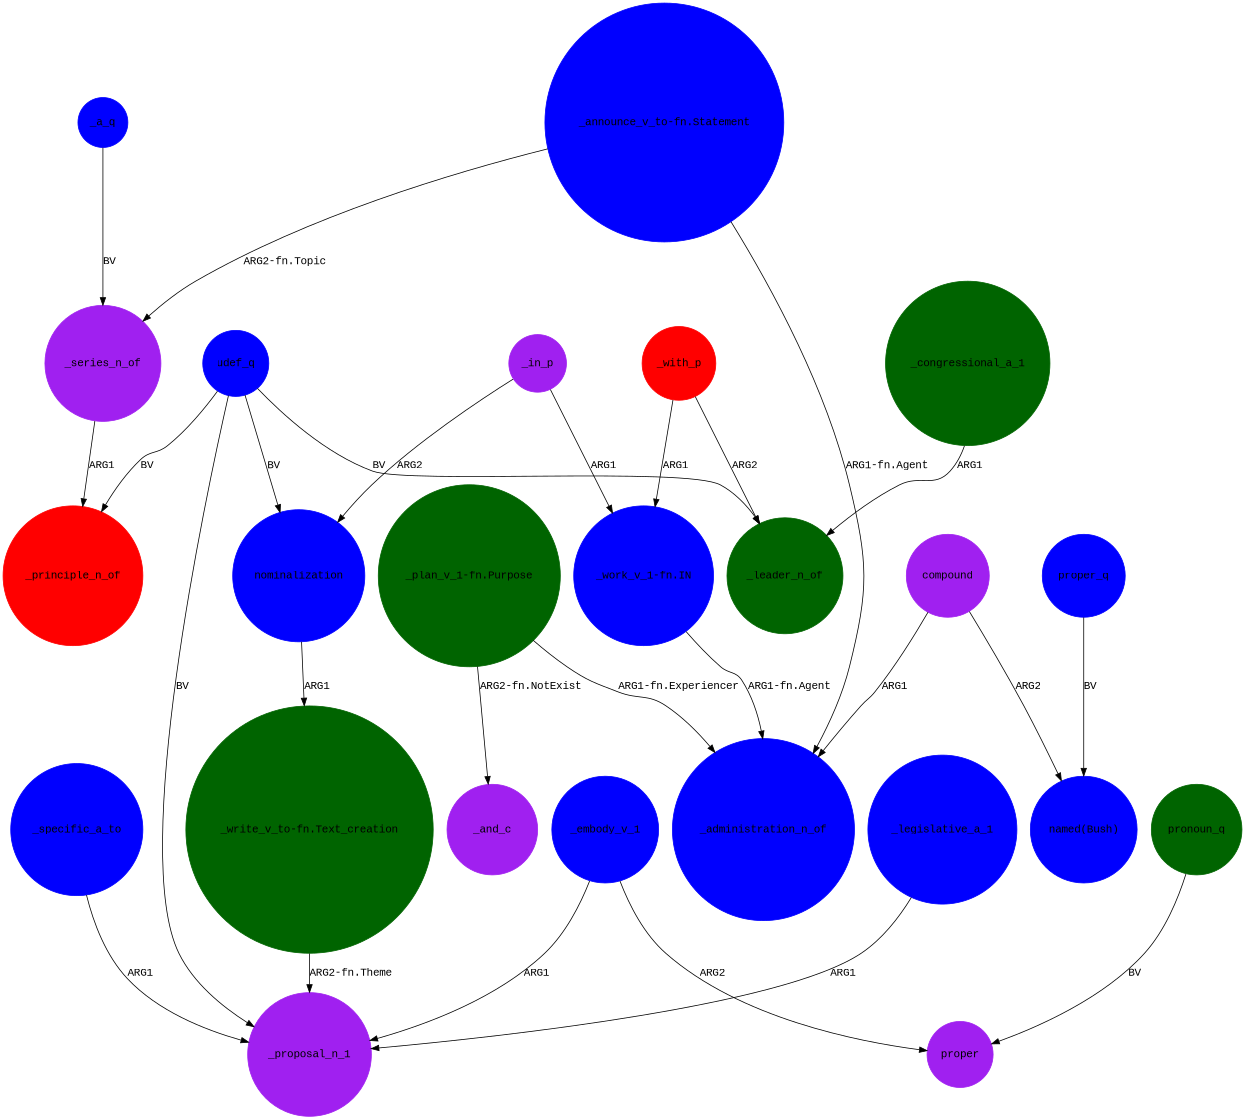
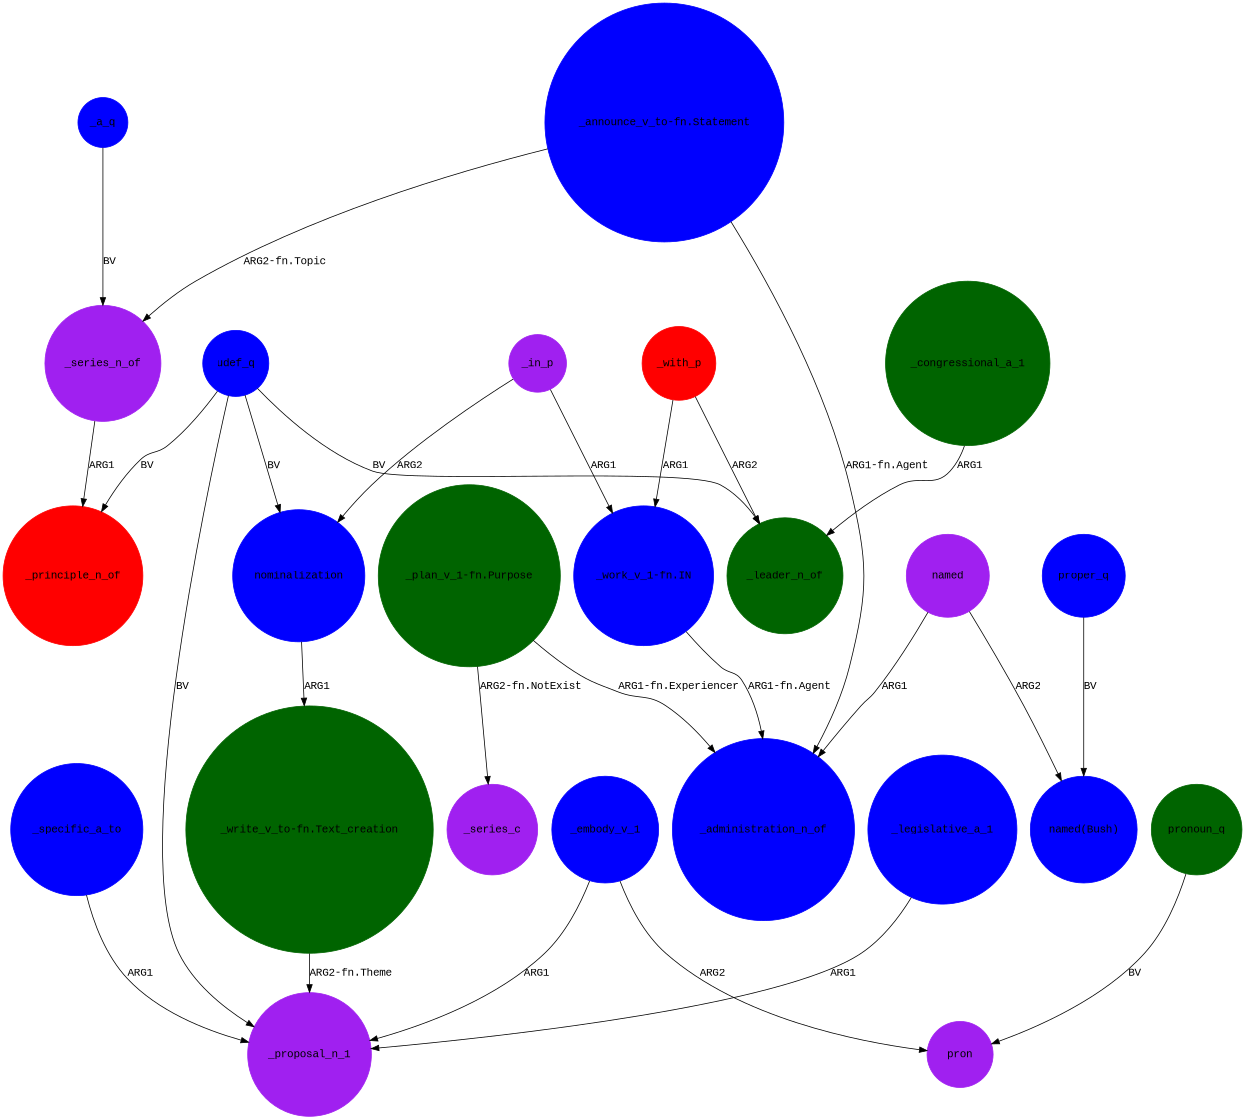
node "compound": label "compound" -> "named"
node "_and_c": label "_and_c" -> "_series_c"
node "proper": label "proper" -> "pron"
